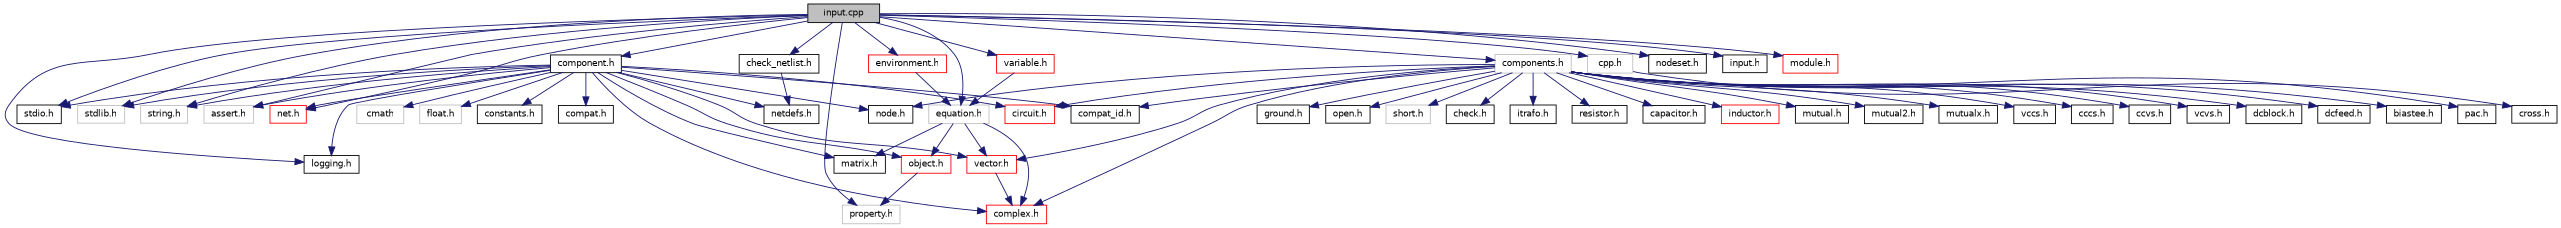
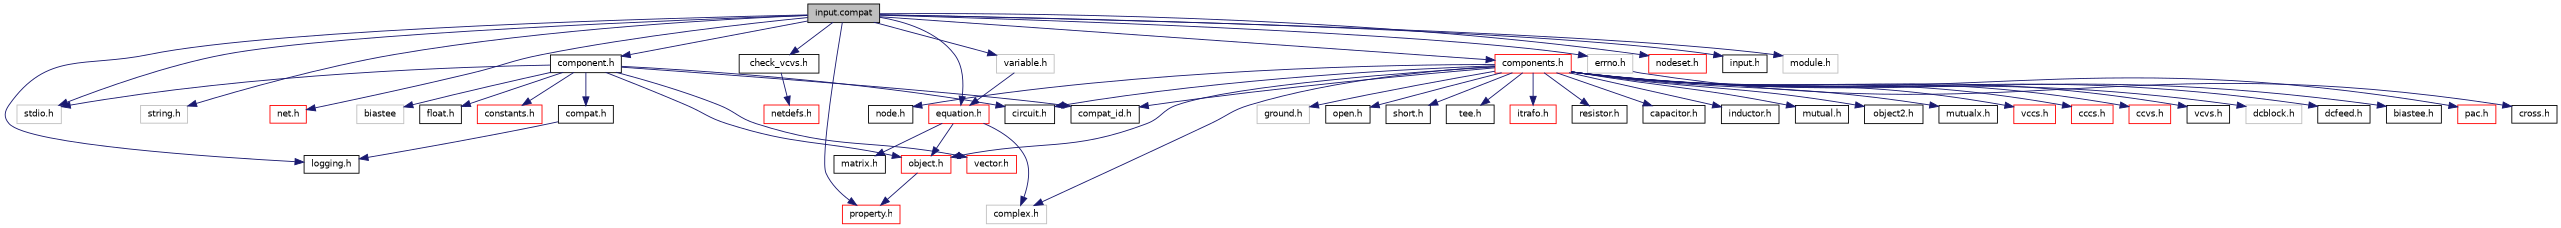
node "input.cpp": label "input.cpp" -> "input.compat"
node "check_netlist.h": label "check_netlist.h" -> "check_vcvs.h"
node "environment.h": removed
node "variable.h": color red -> grey75
node "components.h": color grey75 -> red
node "cpp.h": label "cpp.h" -> "errno.h"
node "nodeset.h": color black -> red
node "module.h": color red -> grey75
edge "component.h" -> "net.h": removed
edge "component.h" -> "string.h": removed
edge "component.h" -> "node.h": removed
edge "component.h" -> "logging.h": now "compat.h" -> "logging.h"
edge "component.h" -> "netdefs.h": removed
edge "components.h" -> "vector.h": now "components.h" -> "object.h"
node "stdio.h": color black -> grey75
node "stdlib.h": removed
node "assert.h": removed
node "cmath": label "cmath" -> "biastee"
node "float.h": color grey75 -> black
node "constants.h": color black -> red
node "netdefs.h": color black -> red
node "equation.h": color grey75 -> red
node "circuit.h": color red -> black
node "ground.h": color black -> grey75
node "short.h": color grey75 -> black
node "check.h": label "check.h" -> "tee.h"
node "itrafo.h": color black -> red
node "inductor.h": color red -> black
node "mutual2.h": label "mutual2.h" -> "object2.h"
node "vccs.h": color black -> red
node "cccs.h": color black -> red
node "ccvs.h": color black -> red
node "dcblock.h": color black -> grey75
node "pac.h": color black -> red
edge "component.h" -> "matrix.h": removed
edge "equation.h" -> "vector.h": removed
edge "component.h" -> "complex.h": removed
edge "vector.h" -> "complex.h": removed
node "property.h": color grey75 -> red
node "complex.h": color red -> grey75
